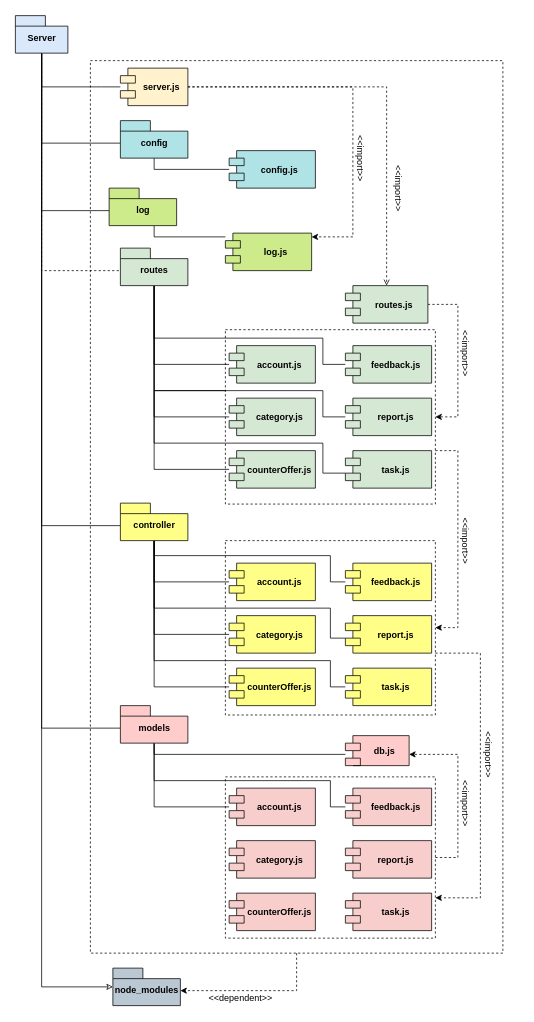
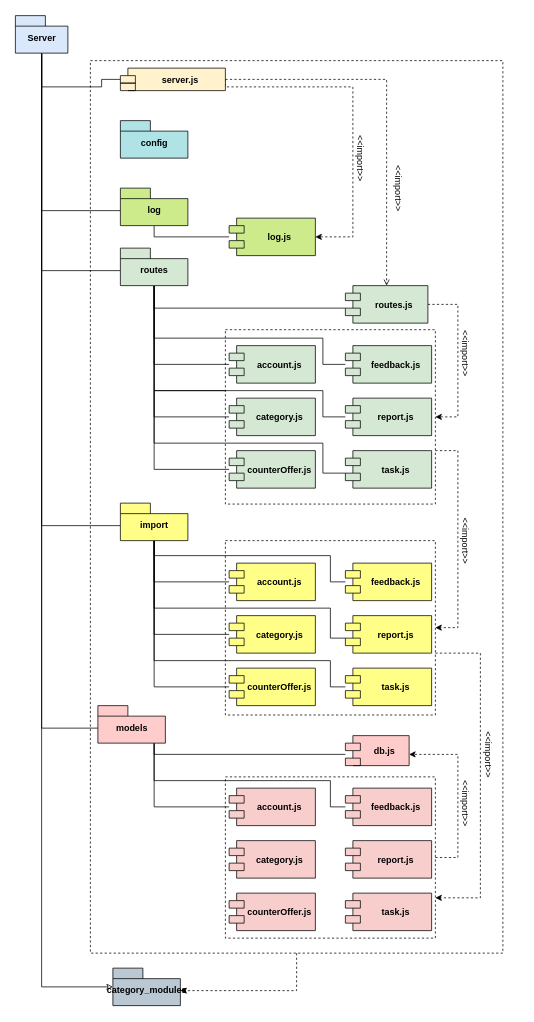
node "server.js": size 68x38 -> 105x23
edge "Server" -- "config": removed
edge "config" -- "config.js": removed
node "config.js": removed
node "log": moved (143, 207) -> (154, 207)
node "log.js": moved (269, 252) -> (272, 237)
edge "Server" -- "routes": style dashed -> solid
edge "routes" -- "routes.js": added
node "controller": label "controller" -> "import"
node "models": moved (154, 724) -> (132, 724)
node "node_modules": label "node_modules" -> "category_modules"
node "<<dependent>>": removed
